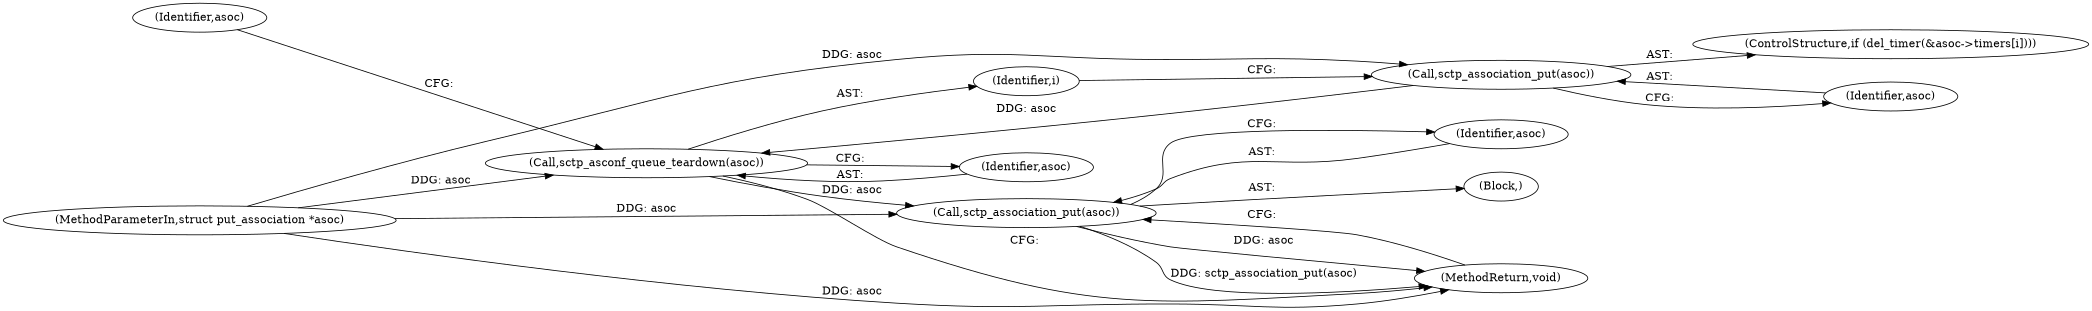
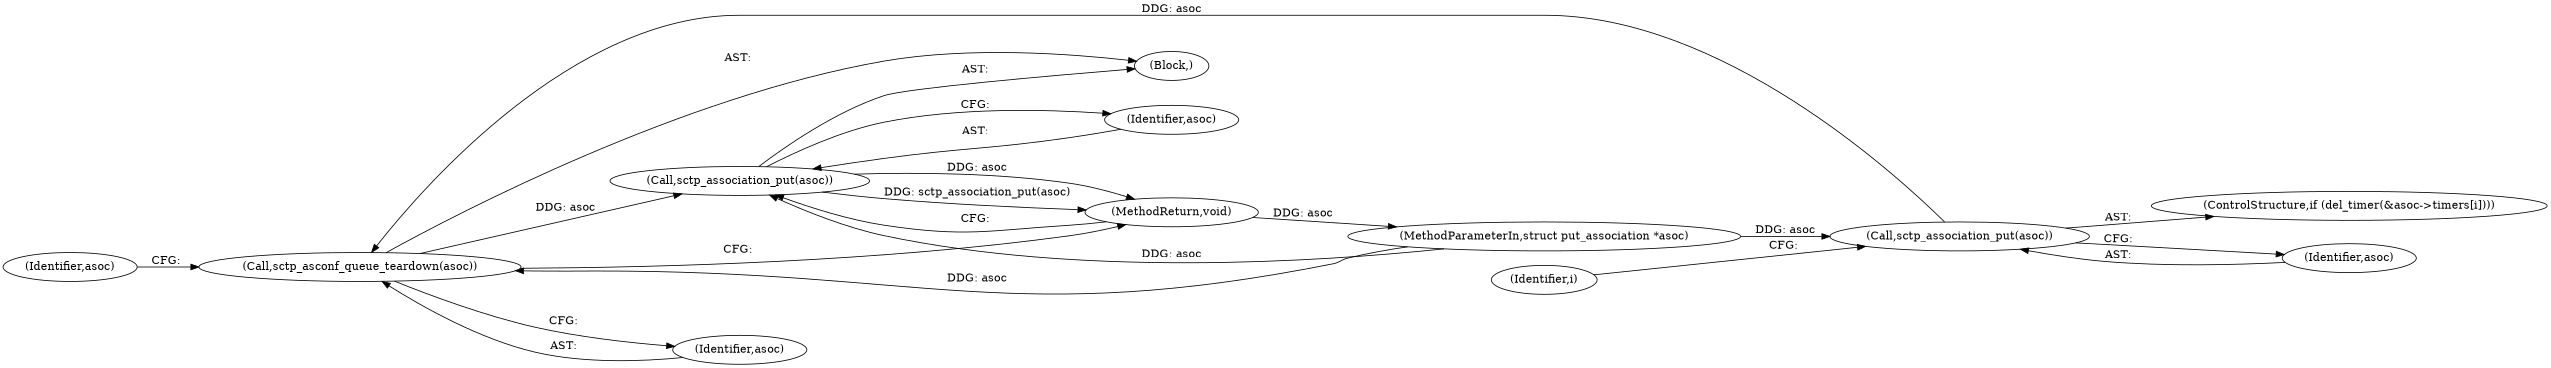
edge "(Call,sctp_asconf_queue_teardown(asoc))" -> "(Identifier,i)": now "(Call,sctp_asconf_queue_teardown(asoc))" -> "(Block,)"
edge "(MethodParameterIn,struct put_association *asoc)" -> "(MethodReturn,void)": reversed
